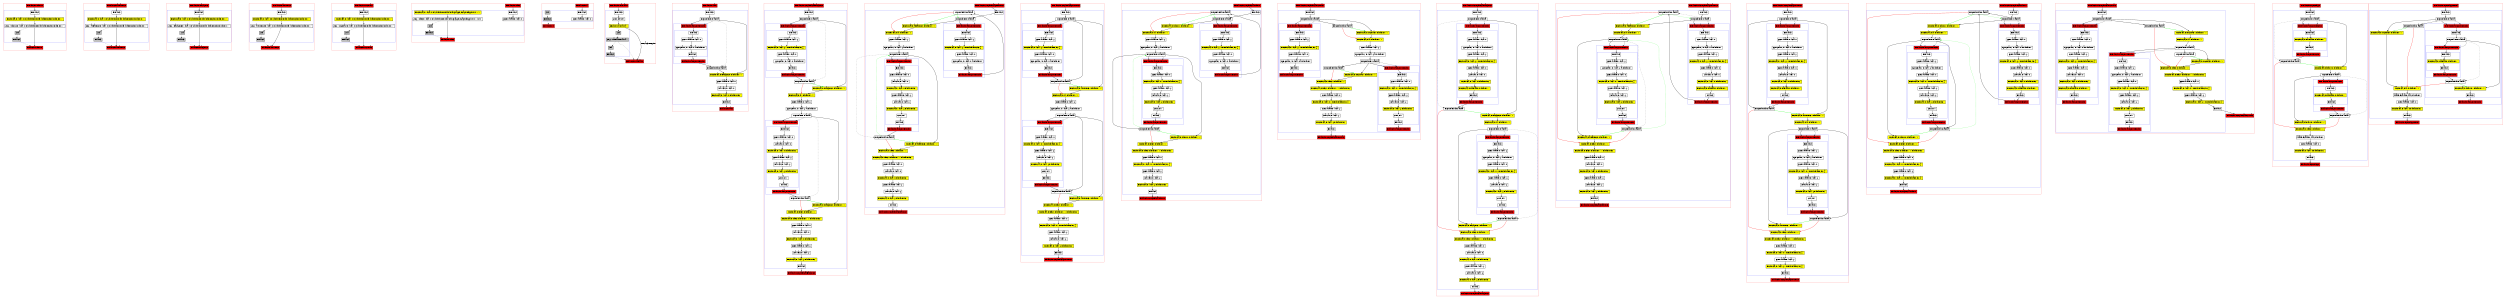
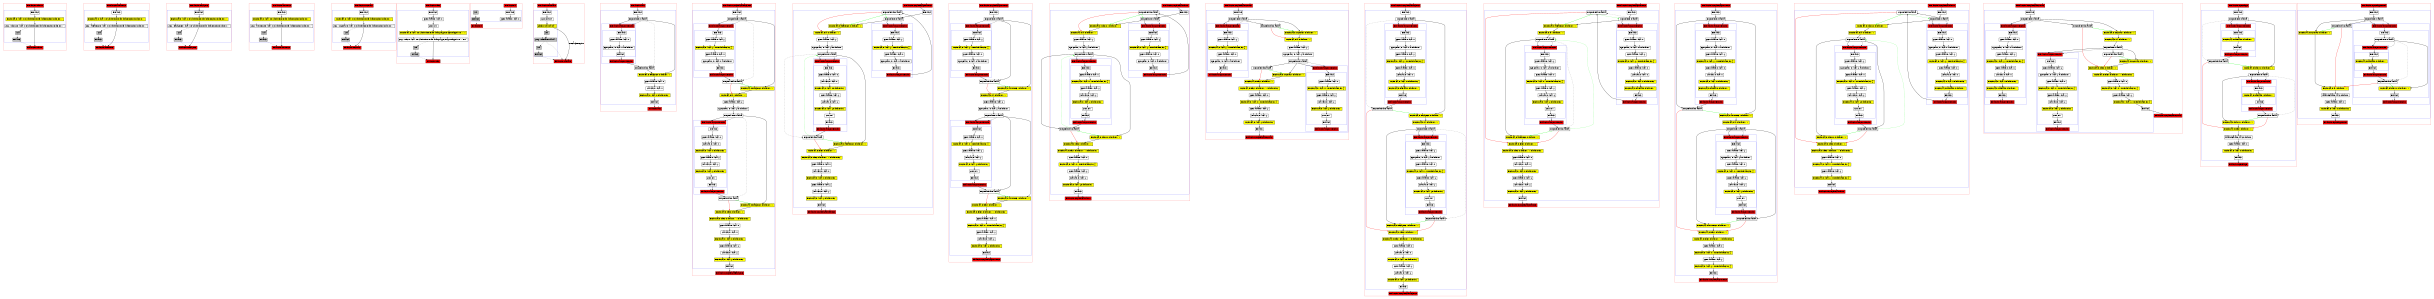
node "Const: Int(0)": added
